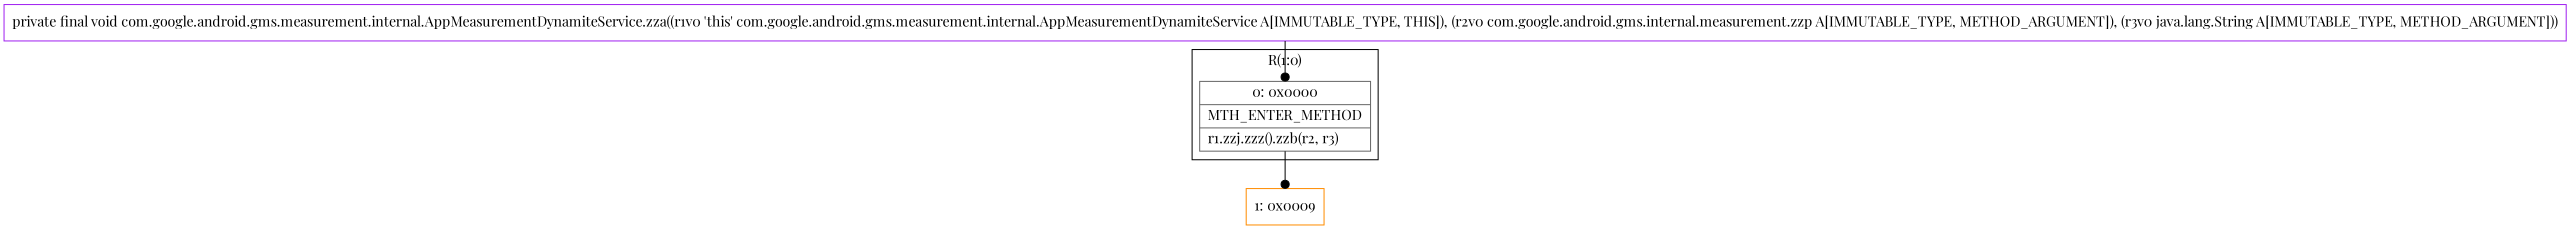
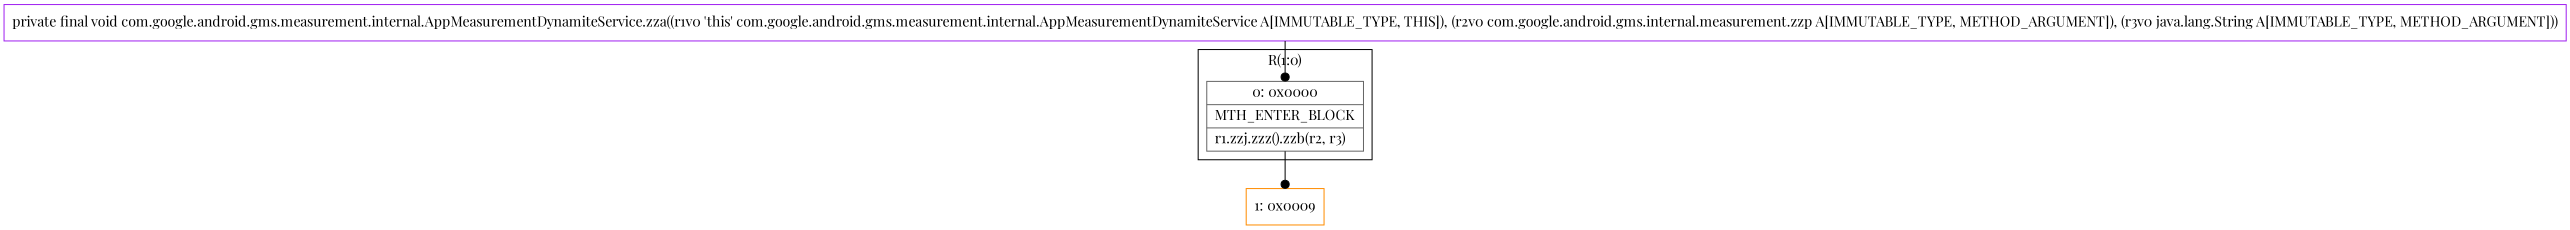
node "0: 0x0000": text "MTH_ENTER_METHOD" -> "MTH_ENTER_BLOCK"
